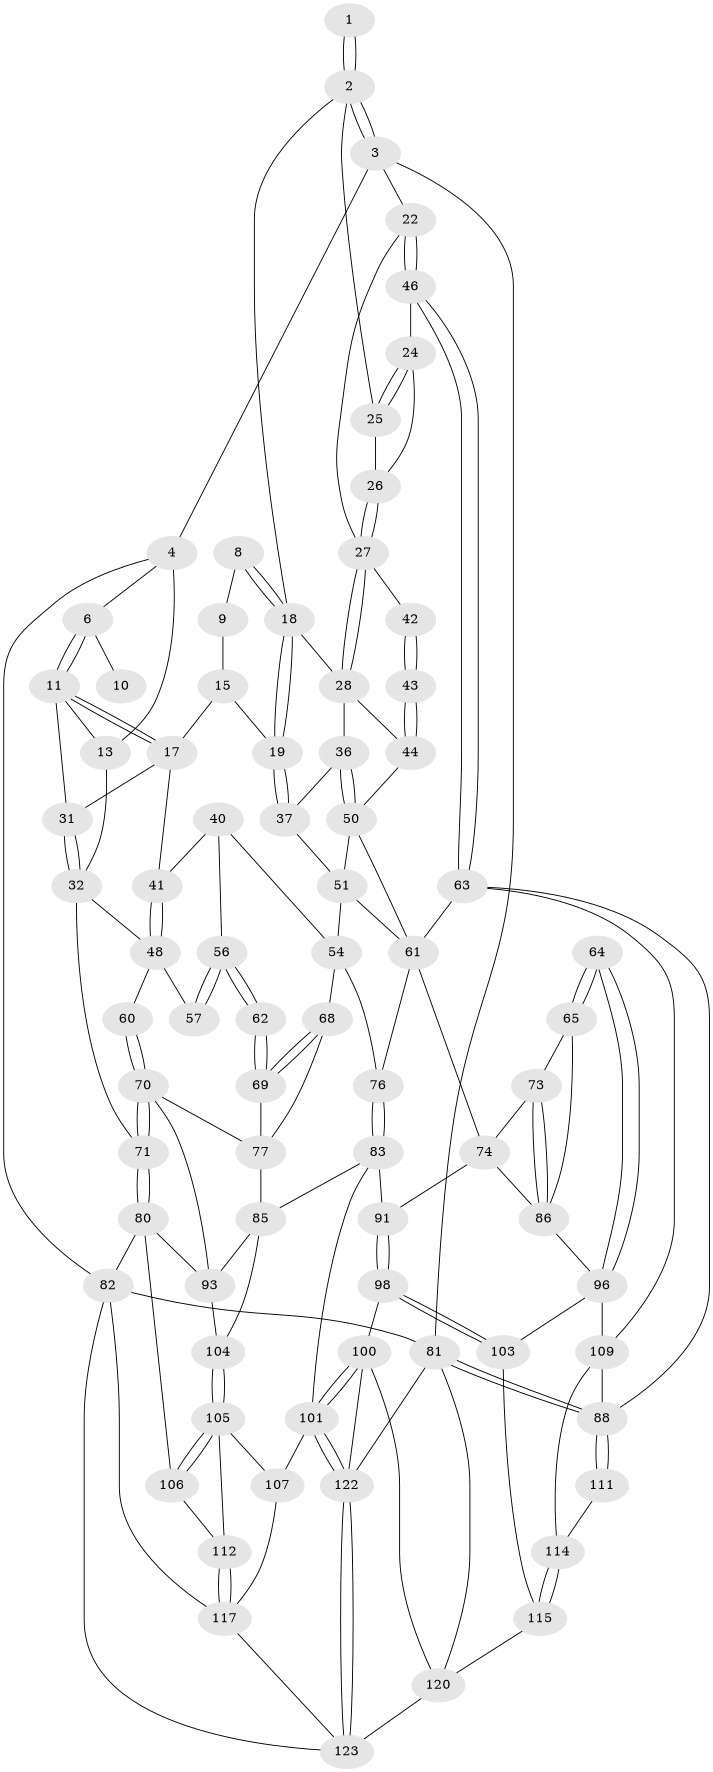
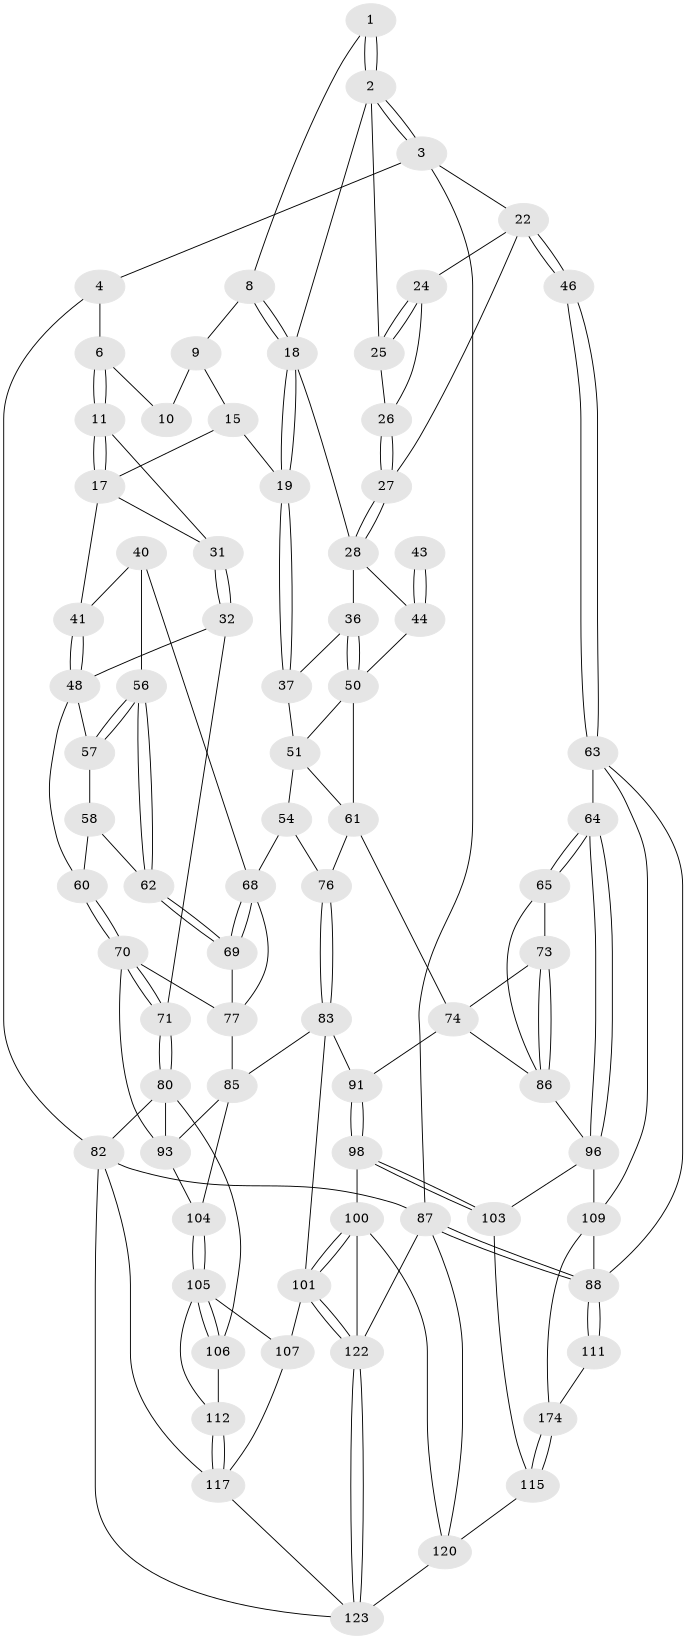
edge "1" -- "8": added
edge "46" -- "24": now "22" -- "24"
edge "9" -- "10": added
node "42": removed
node "13": removed
node "58": added
edge "40" -- "54": now "40" -- "68"
edge "63" -- "61": now "63" -- "64"
node "81": label "81" -> "87"
node "114": label "114" -> "174"
